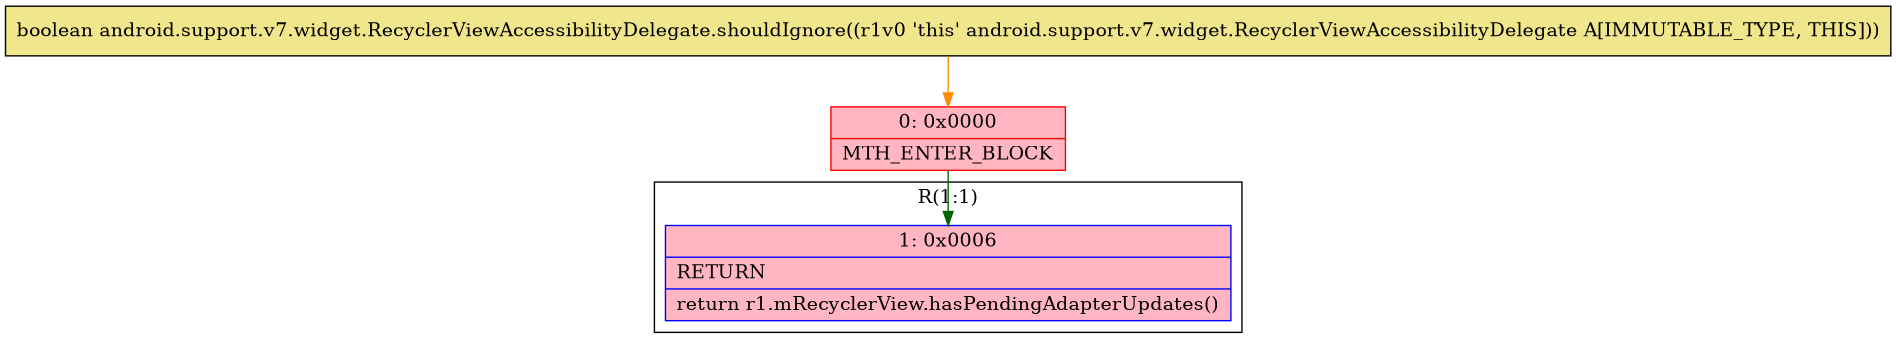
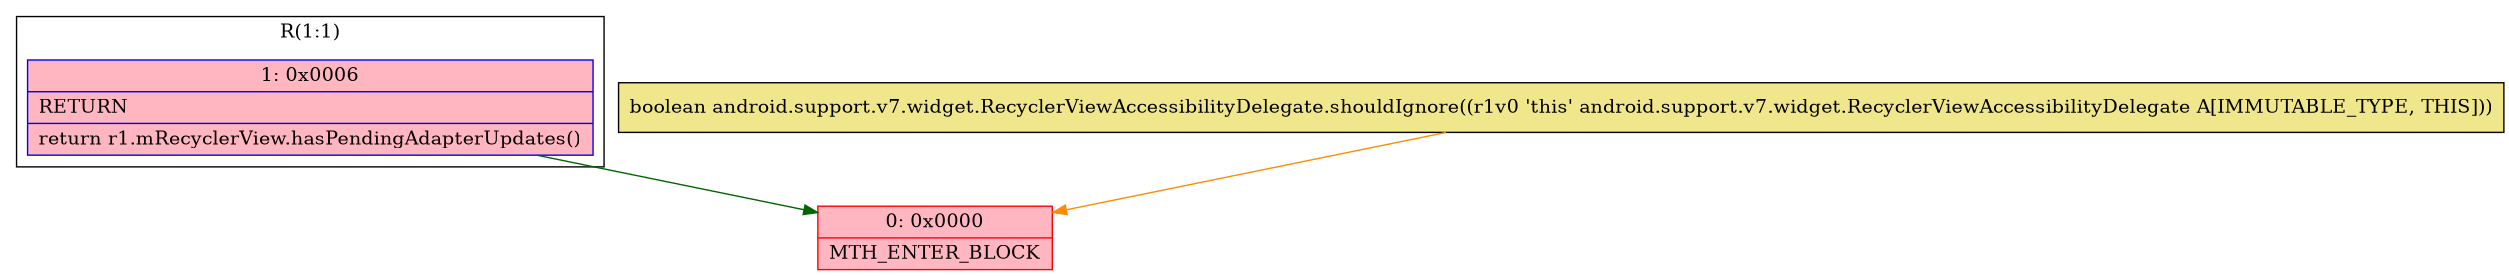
edge "0: 0x0000" -> "1: 0x0006": reversed
